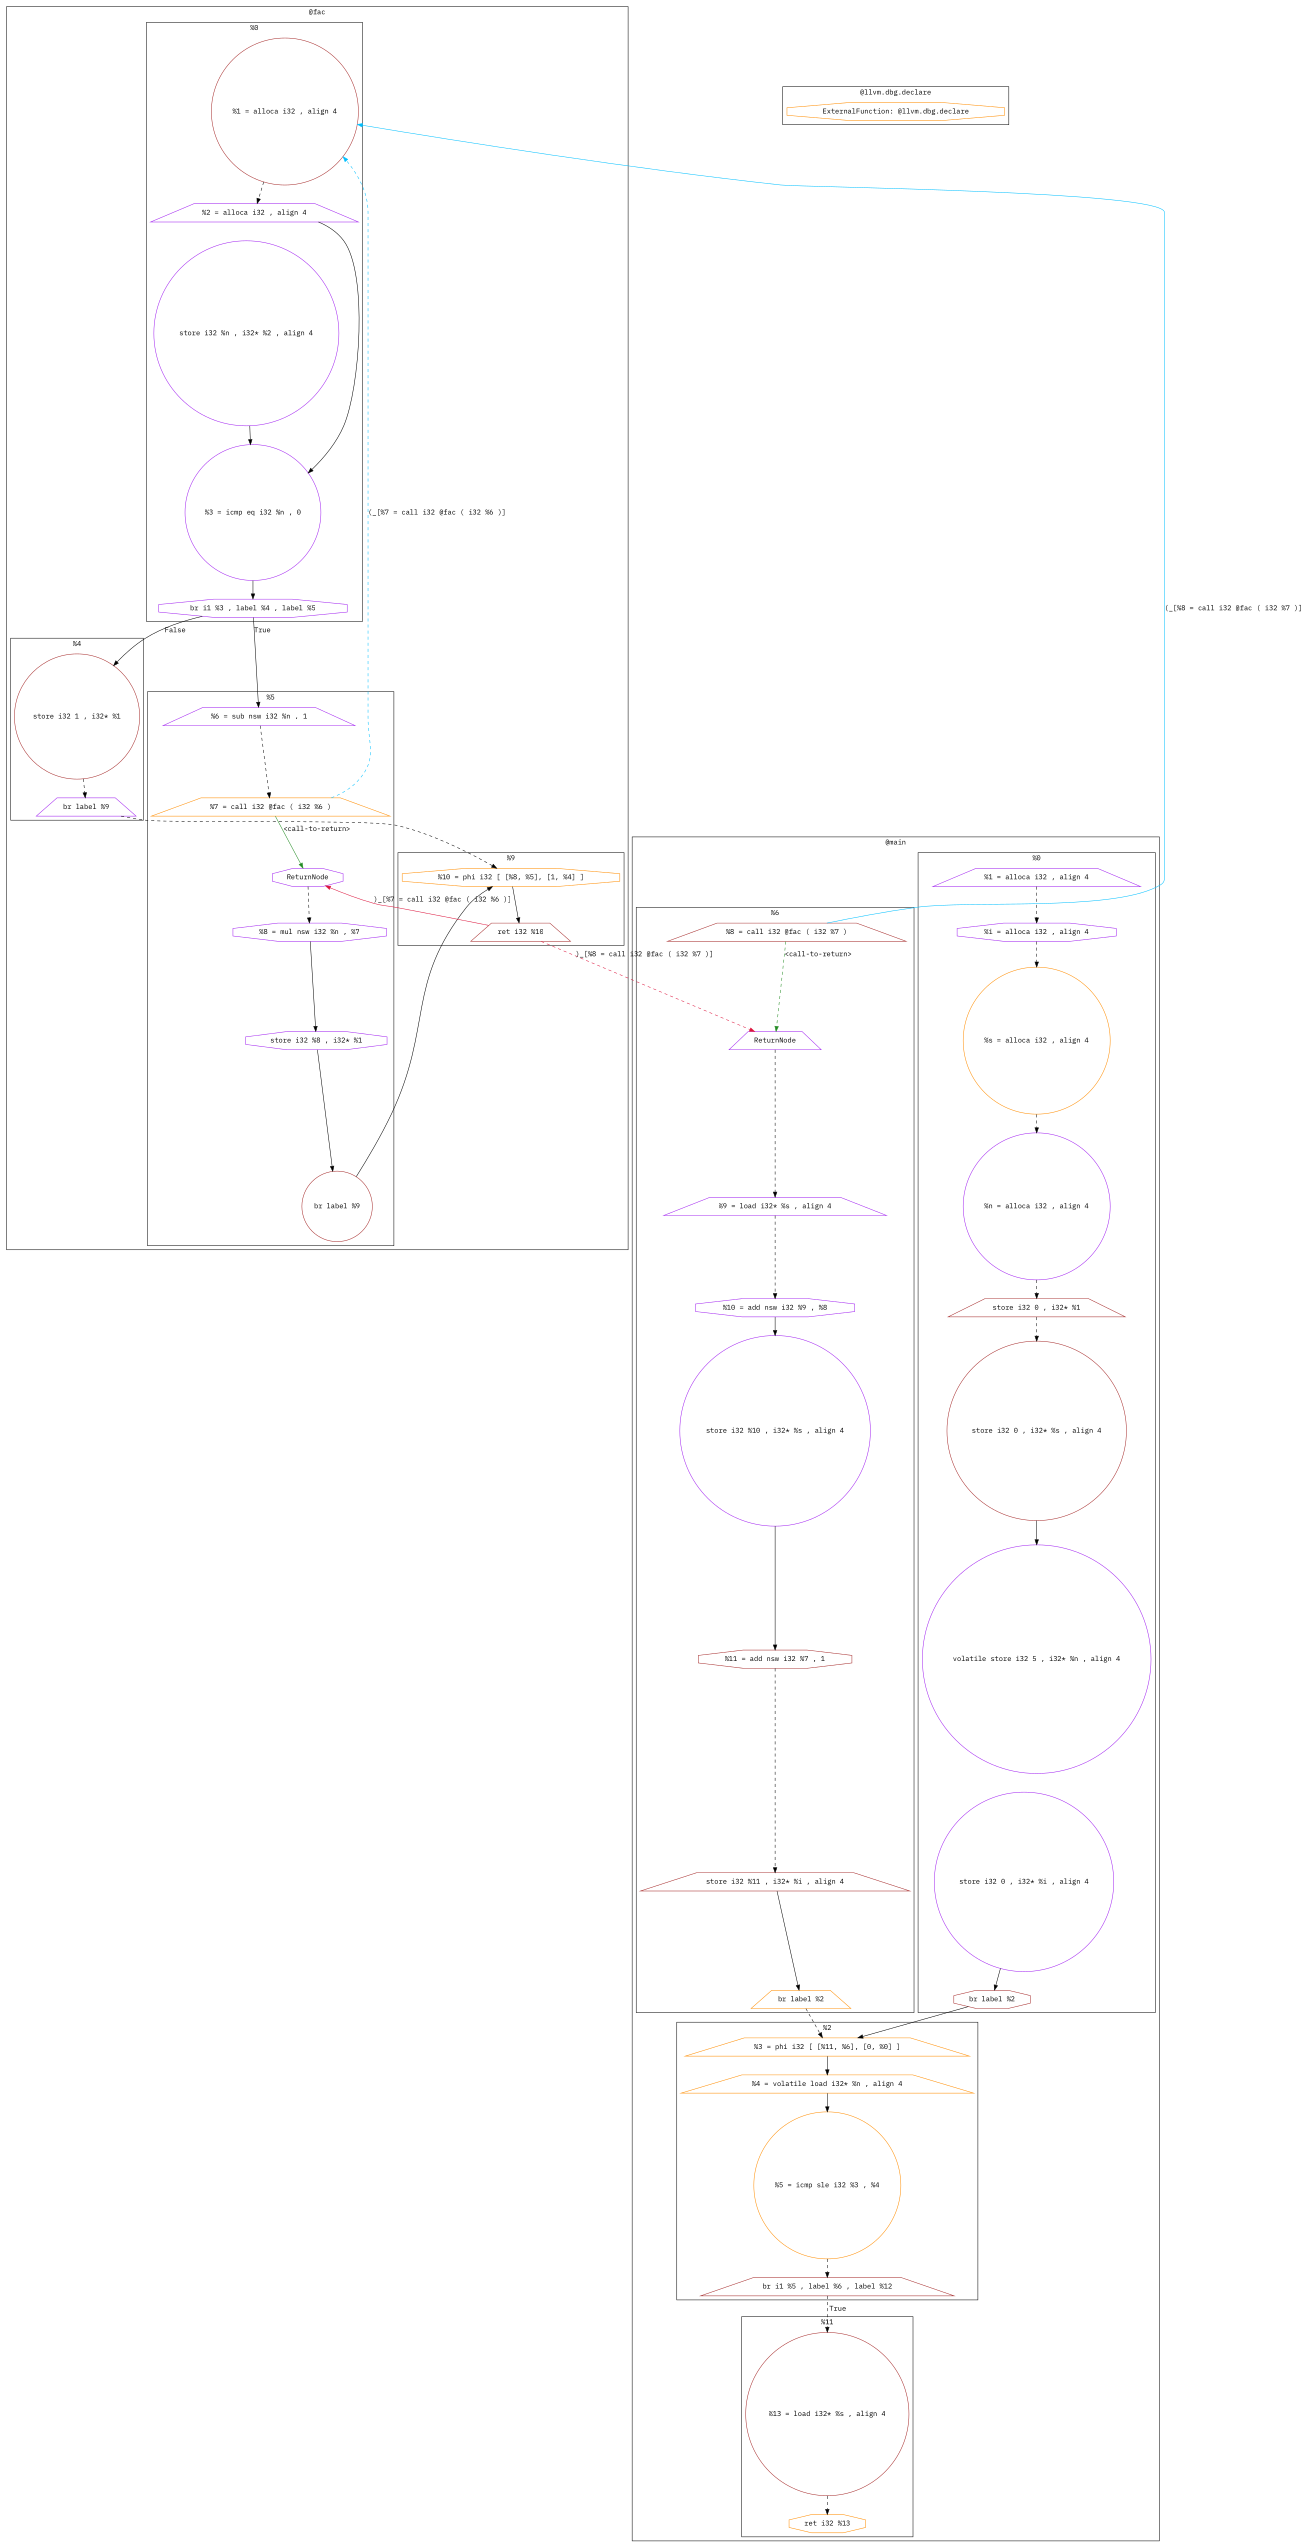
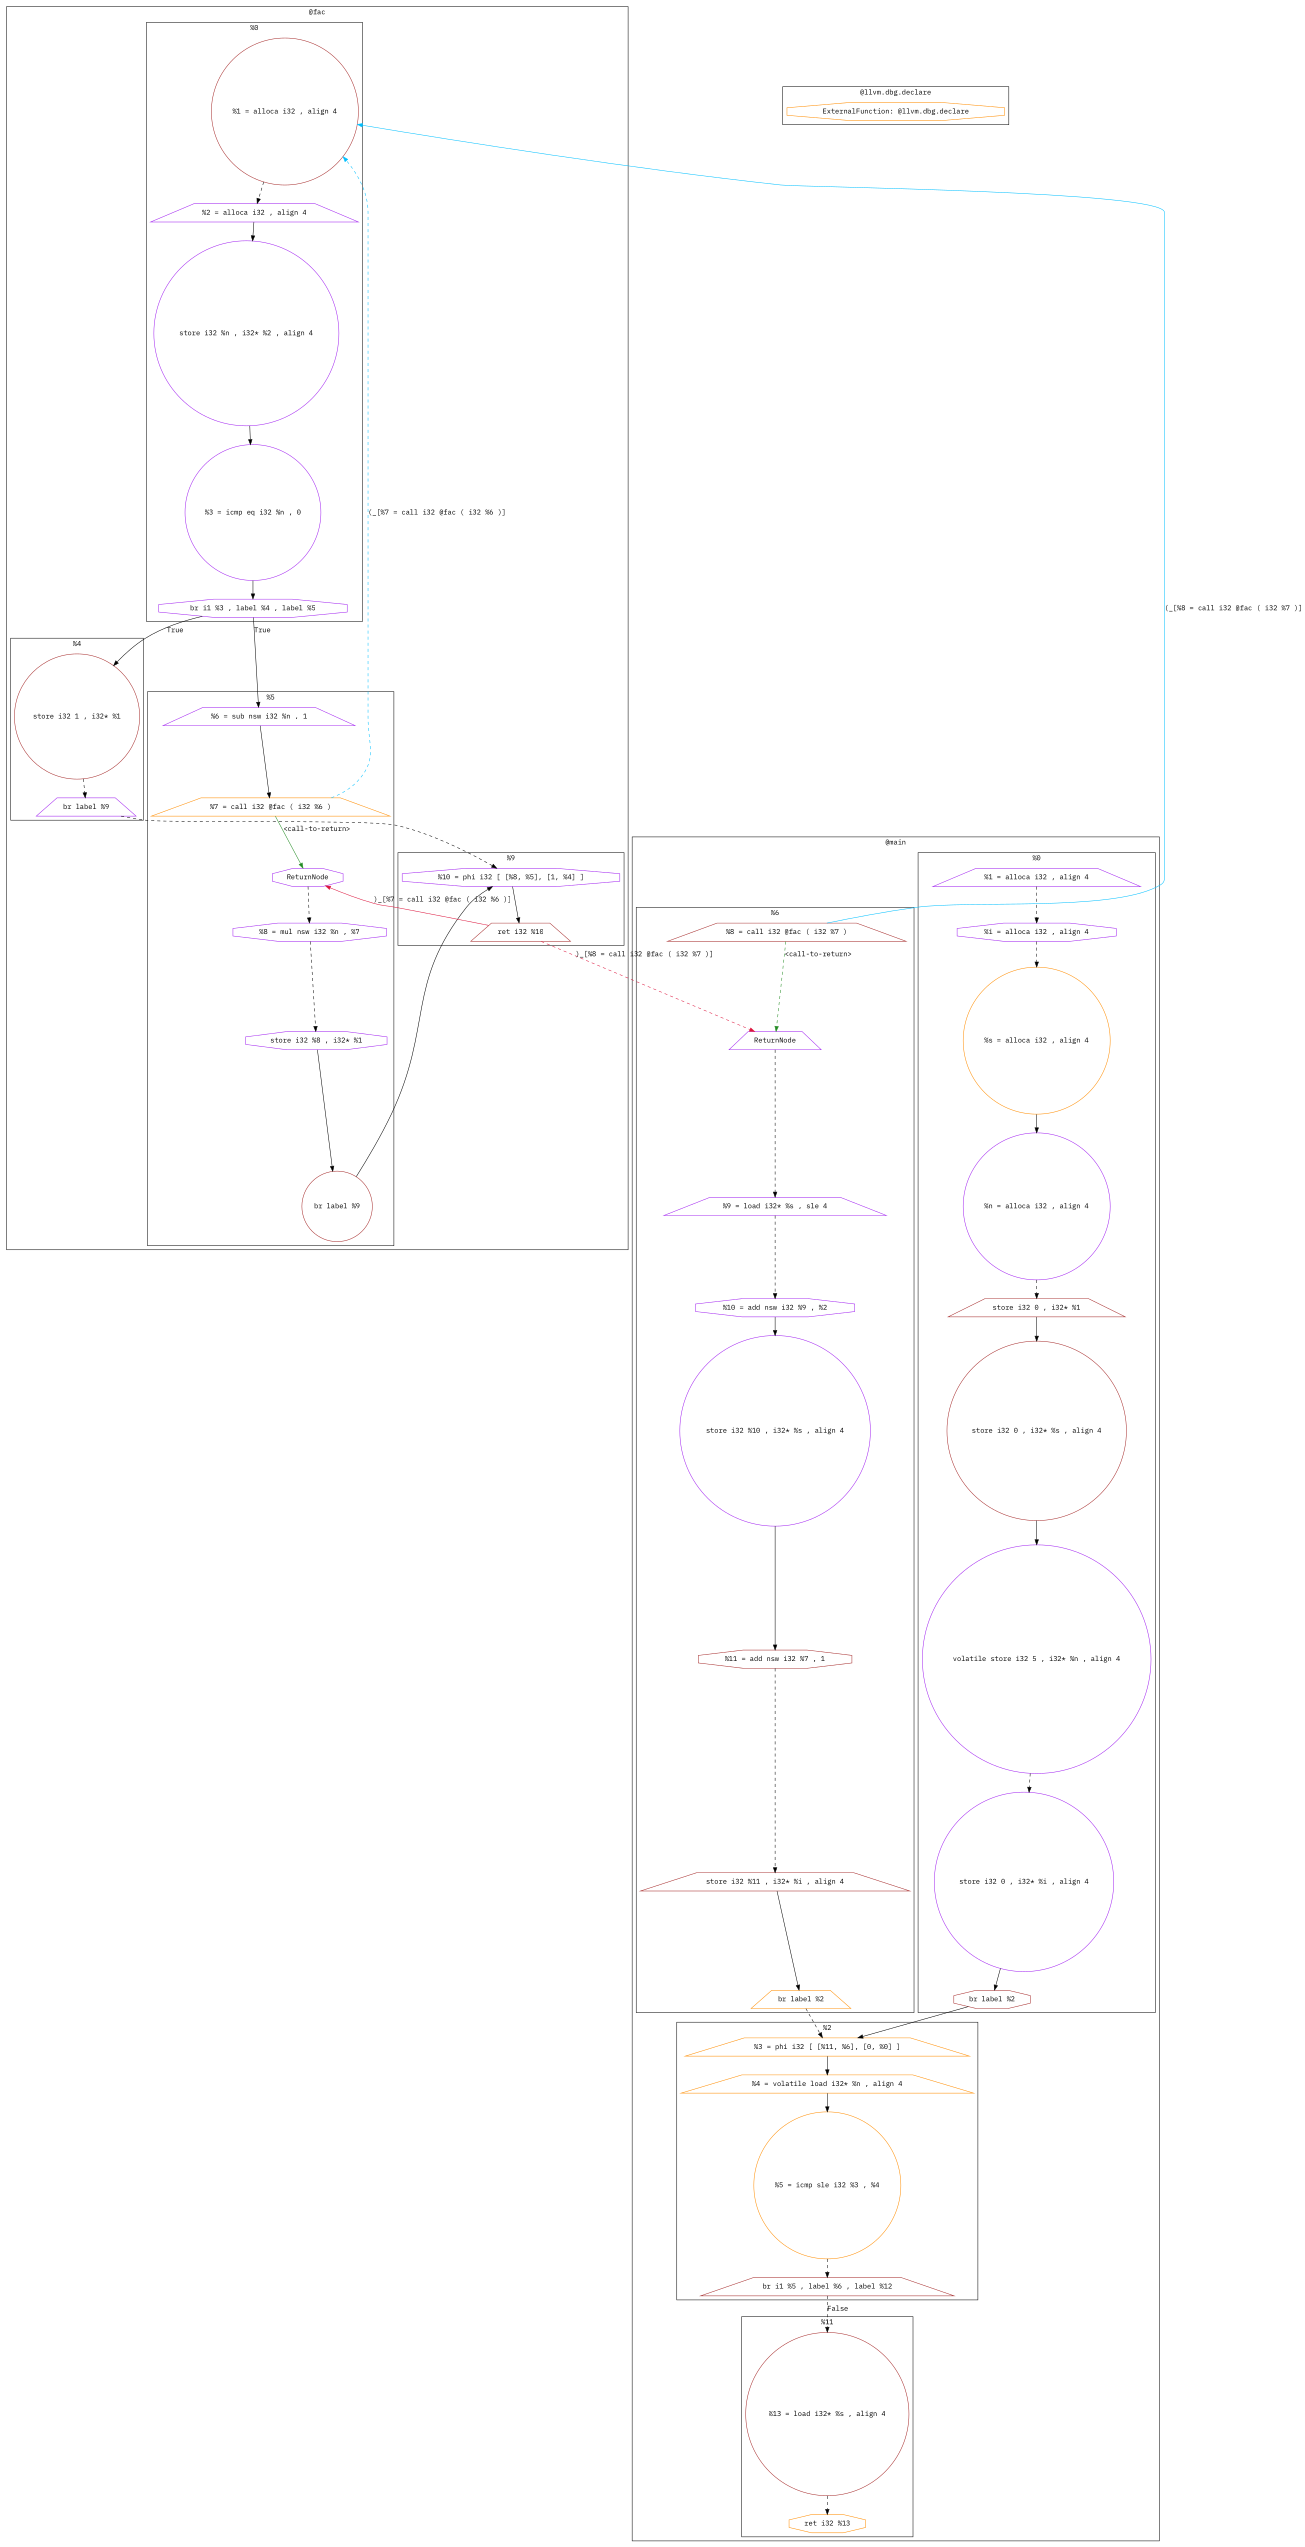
edge "%2 = alloca i32 , align 4" -> "%3 = icmp eq i32 %n , 0": now "%2 = alloca i32 , align 4" -> "store i32 %n , i32* %2 , align 4"
edge "br i1 %3 , label %4 , label %5" -> "store i32 1 , i32* %1": label "False" -> "True"
edge "%6 = sub nsw i32 %n , 1" -> "%7 = call i32 @fac ( i32 %6 )": style dashed -> solid
node "%10 = phi i32 [ [%8, %5], [1, %4] ]": color darkorange -> purple
edge "%8 = mul nsw i32 %n , %7" -> "store i32 %8 , i32* %1": style solid -> dashed
edge "%s = alloca i32 , align 4" -> "%n = alloca i32 , align 4": style dashed -> solid
node "%9 = load i32* %s , align 4": label "%9 = load i32* %s , align 4" -> "%9 = load i32* %s , sle 4"
node "%10 = add nsw i32 %9 , %8": label "%10 = add nsw i32 %9 , %8" -> "%10 = add nsw i32 %9 , %2"
edge "store i32 0 , i32* %1" -> "store i32 0 , i32* %s , align 4": style dashed -> solid
edge "volatile store i32 5 , i32* %n , align 4" -> "store i32 0 , i32* %i , align 4": added
edge "br i1 %5 , label %6 , label %12" -> "%13 = load i32* %s , align 4": label "True" -> "False"
